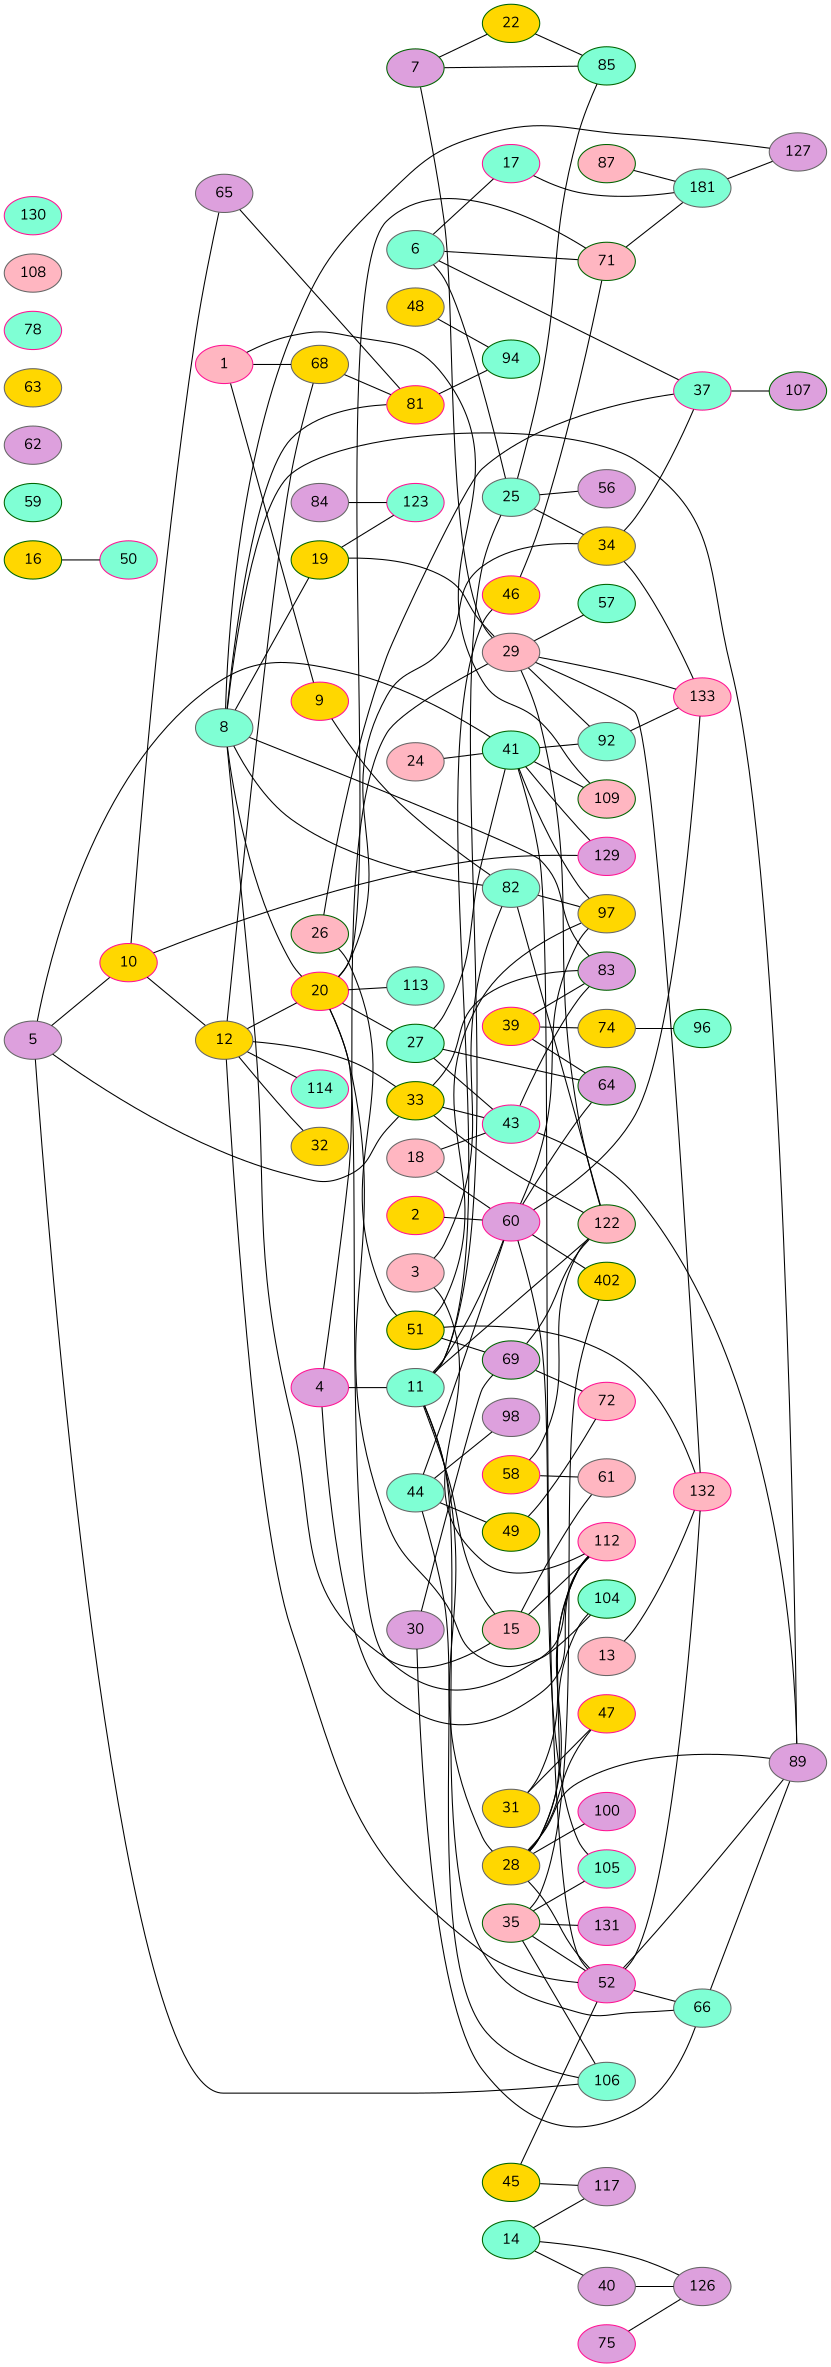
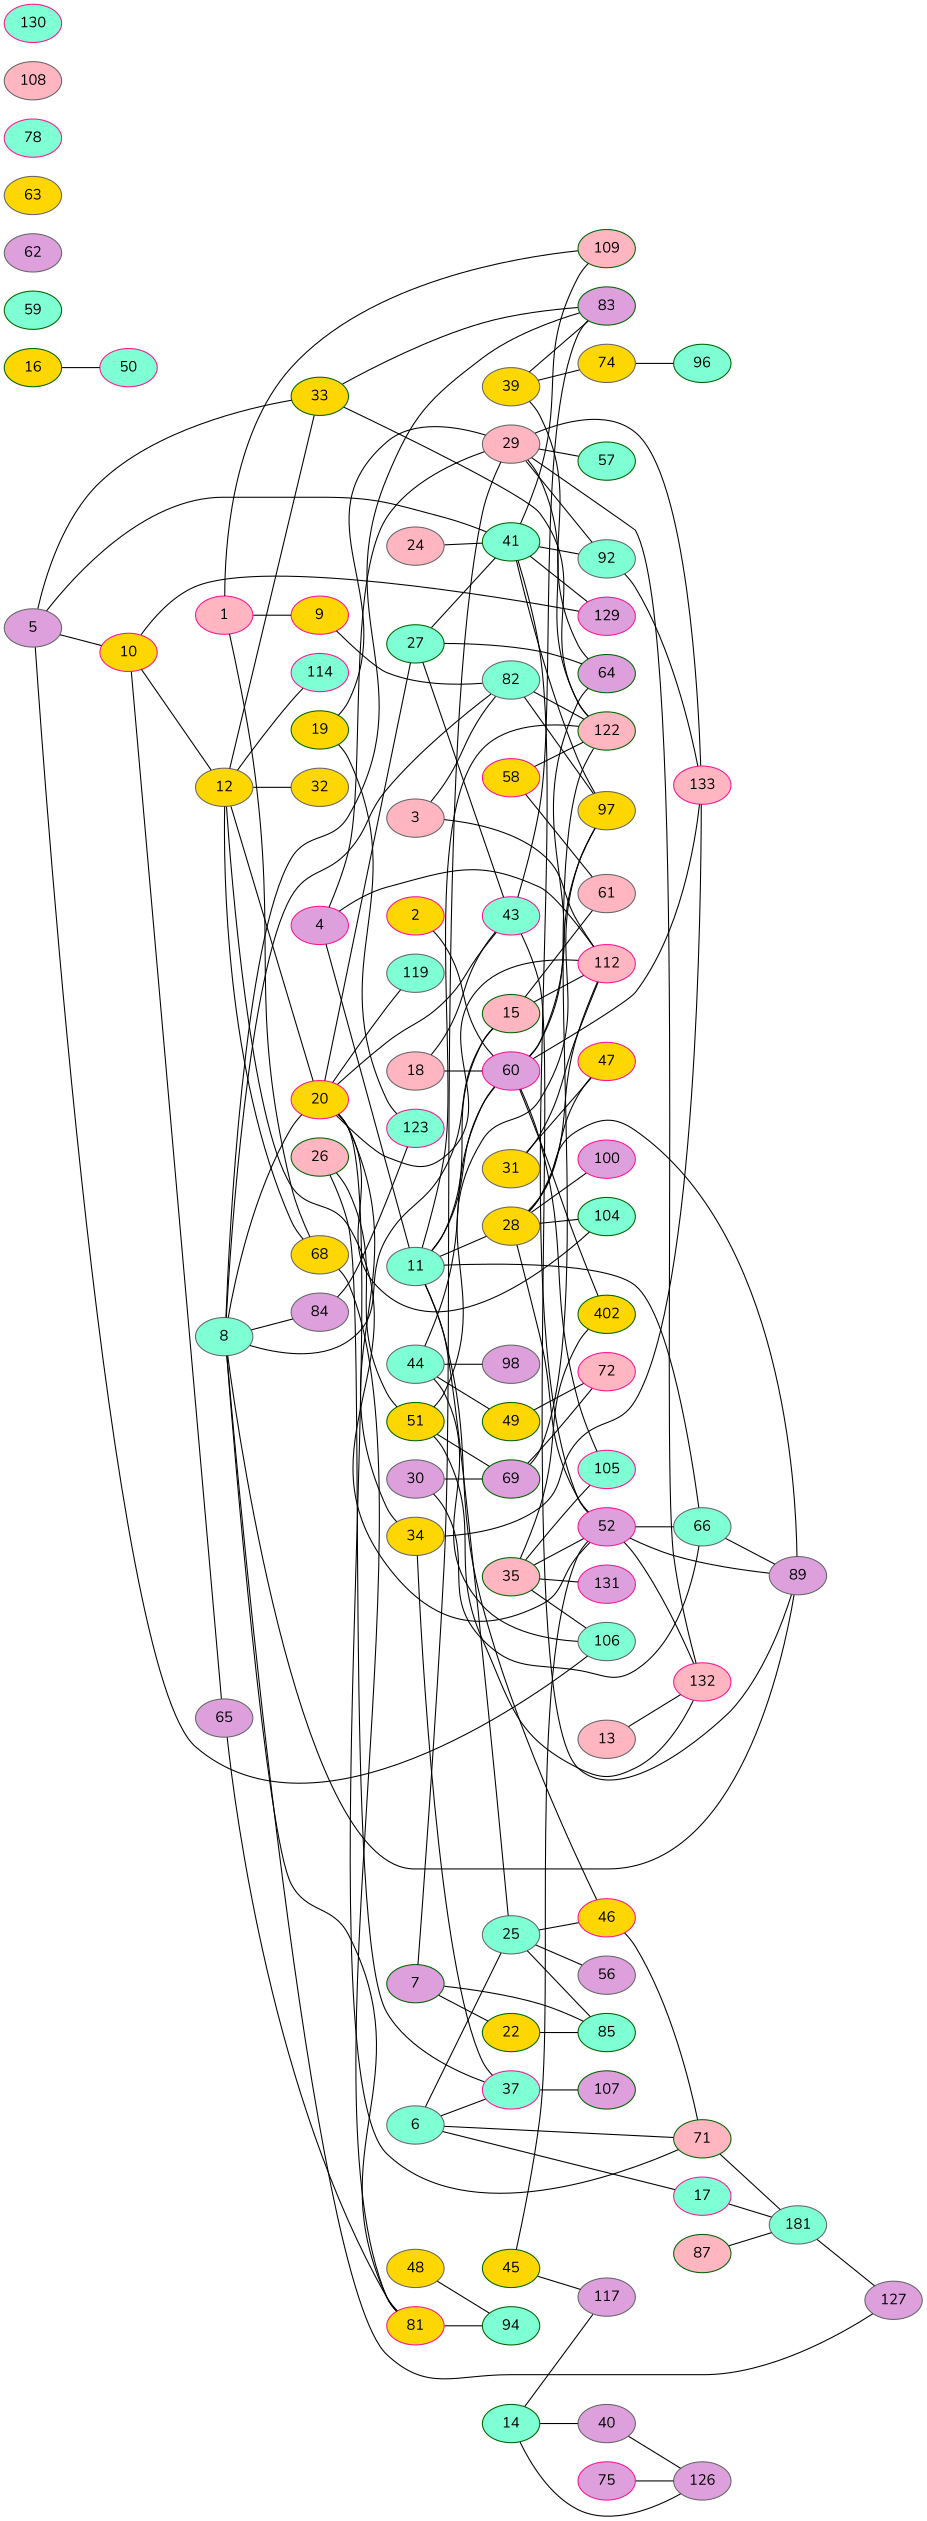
edge "25" -- "34": now "25" -- "46"
edge "19" -- "8": now "84" -- "8"
node "113": label "113" -> "119"
node "39": color deeppink -> gray40
edge "33" -- "43": now "20" -- "43"
